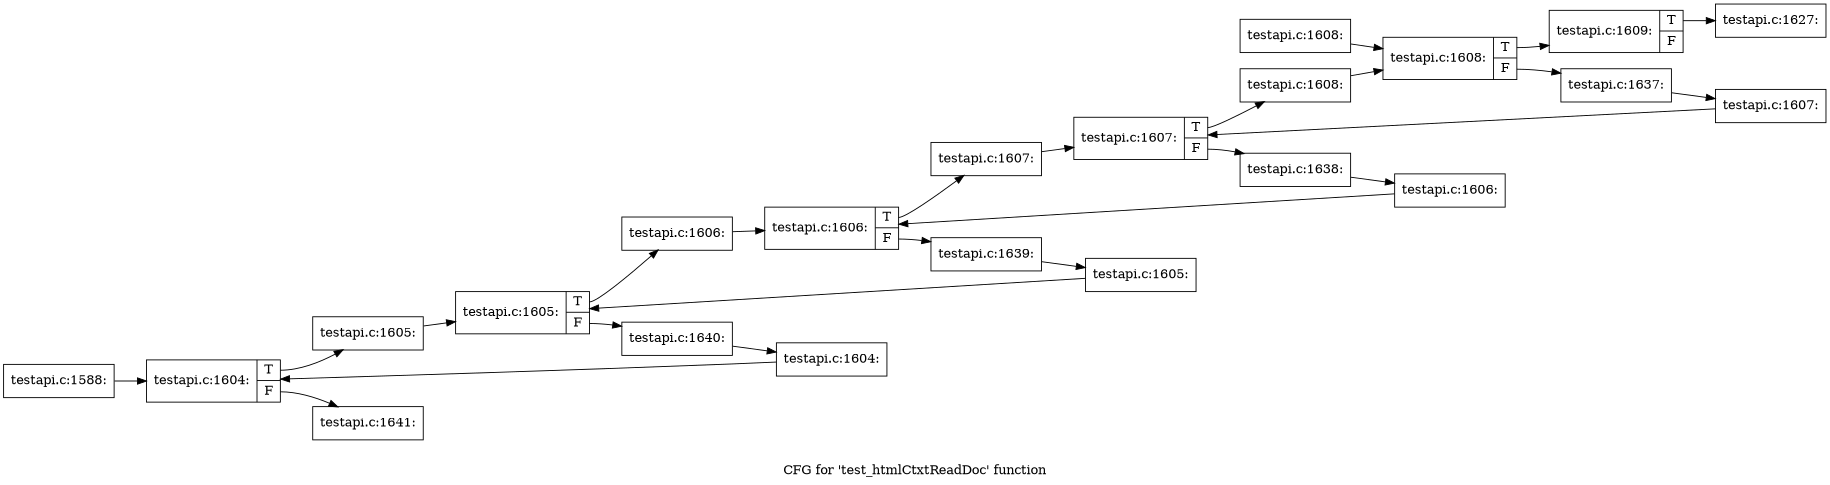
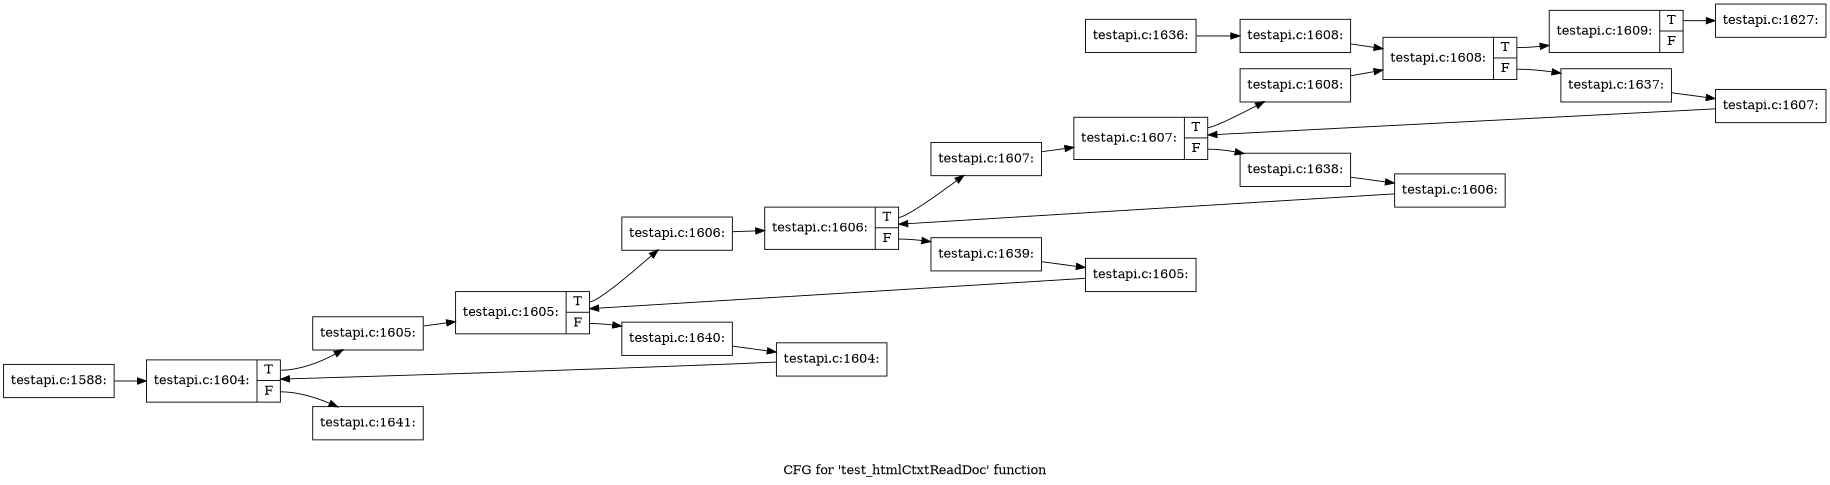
node "testapi.c:1636:": added
